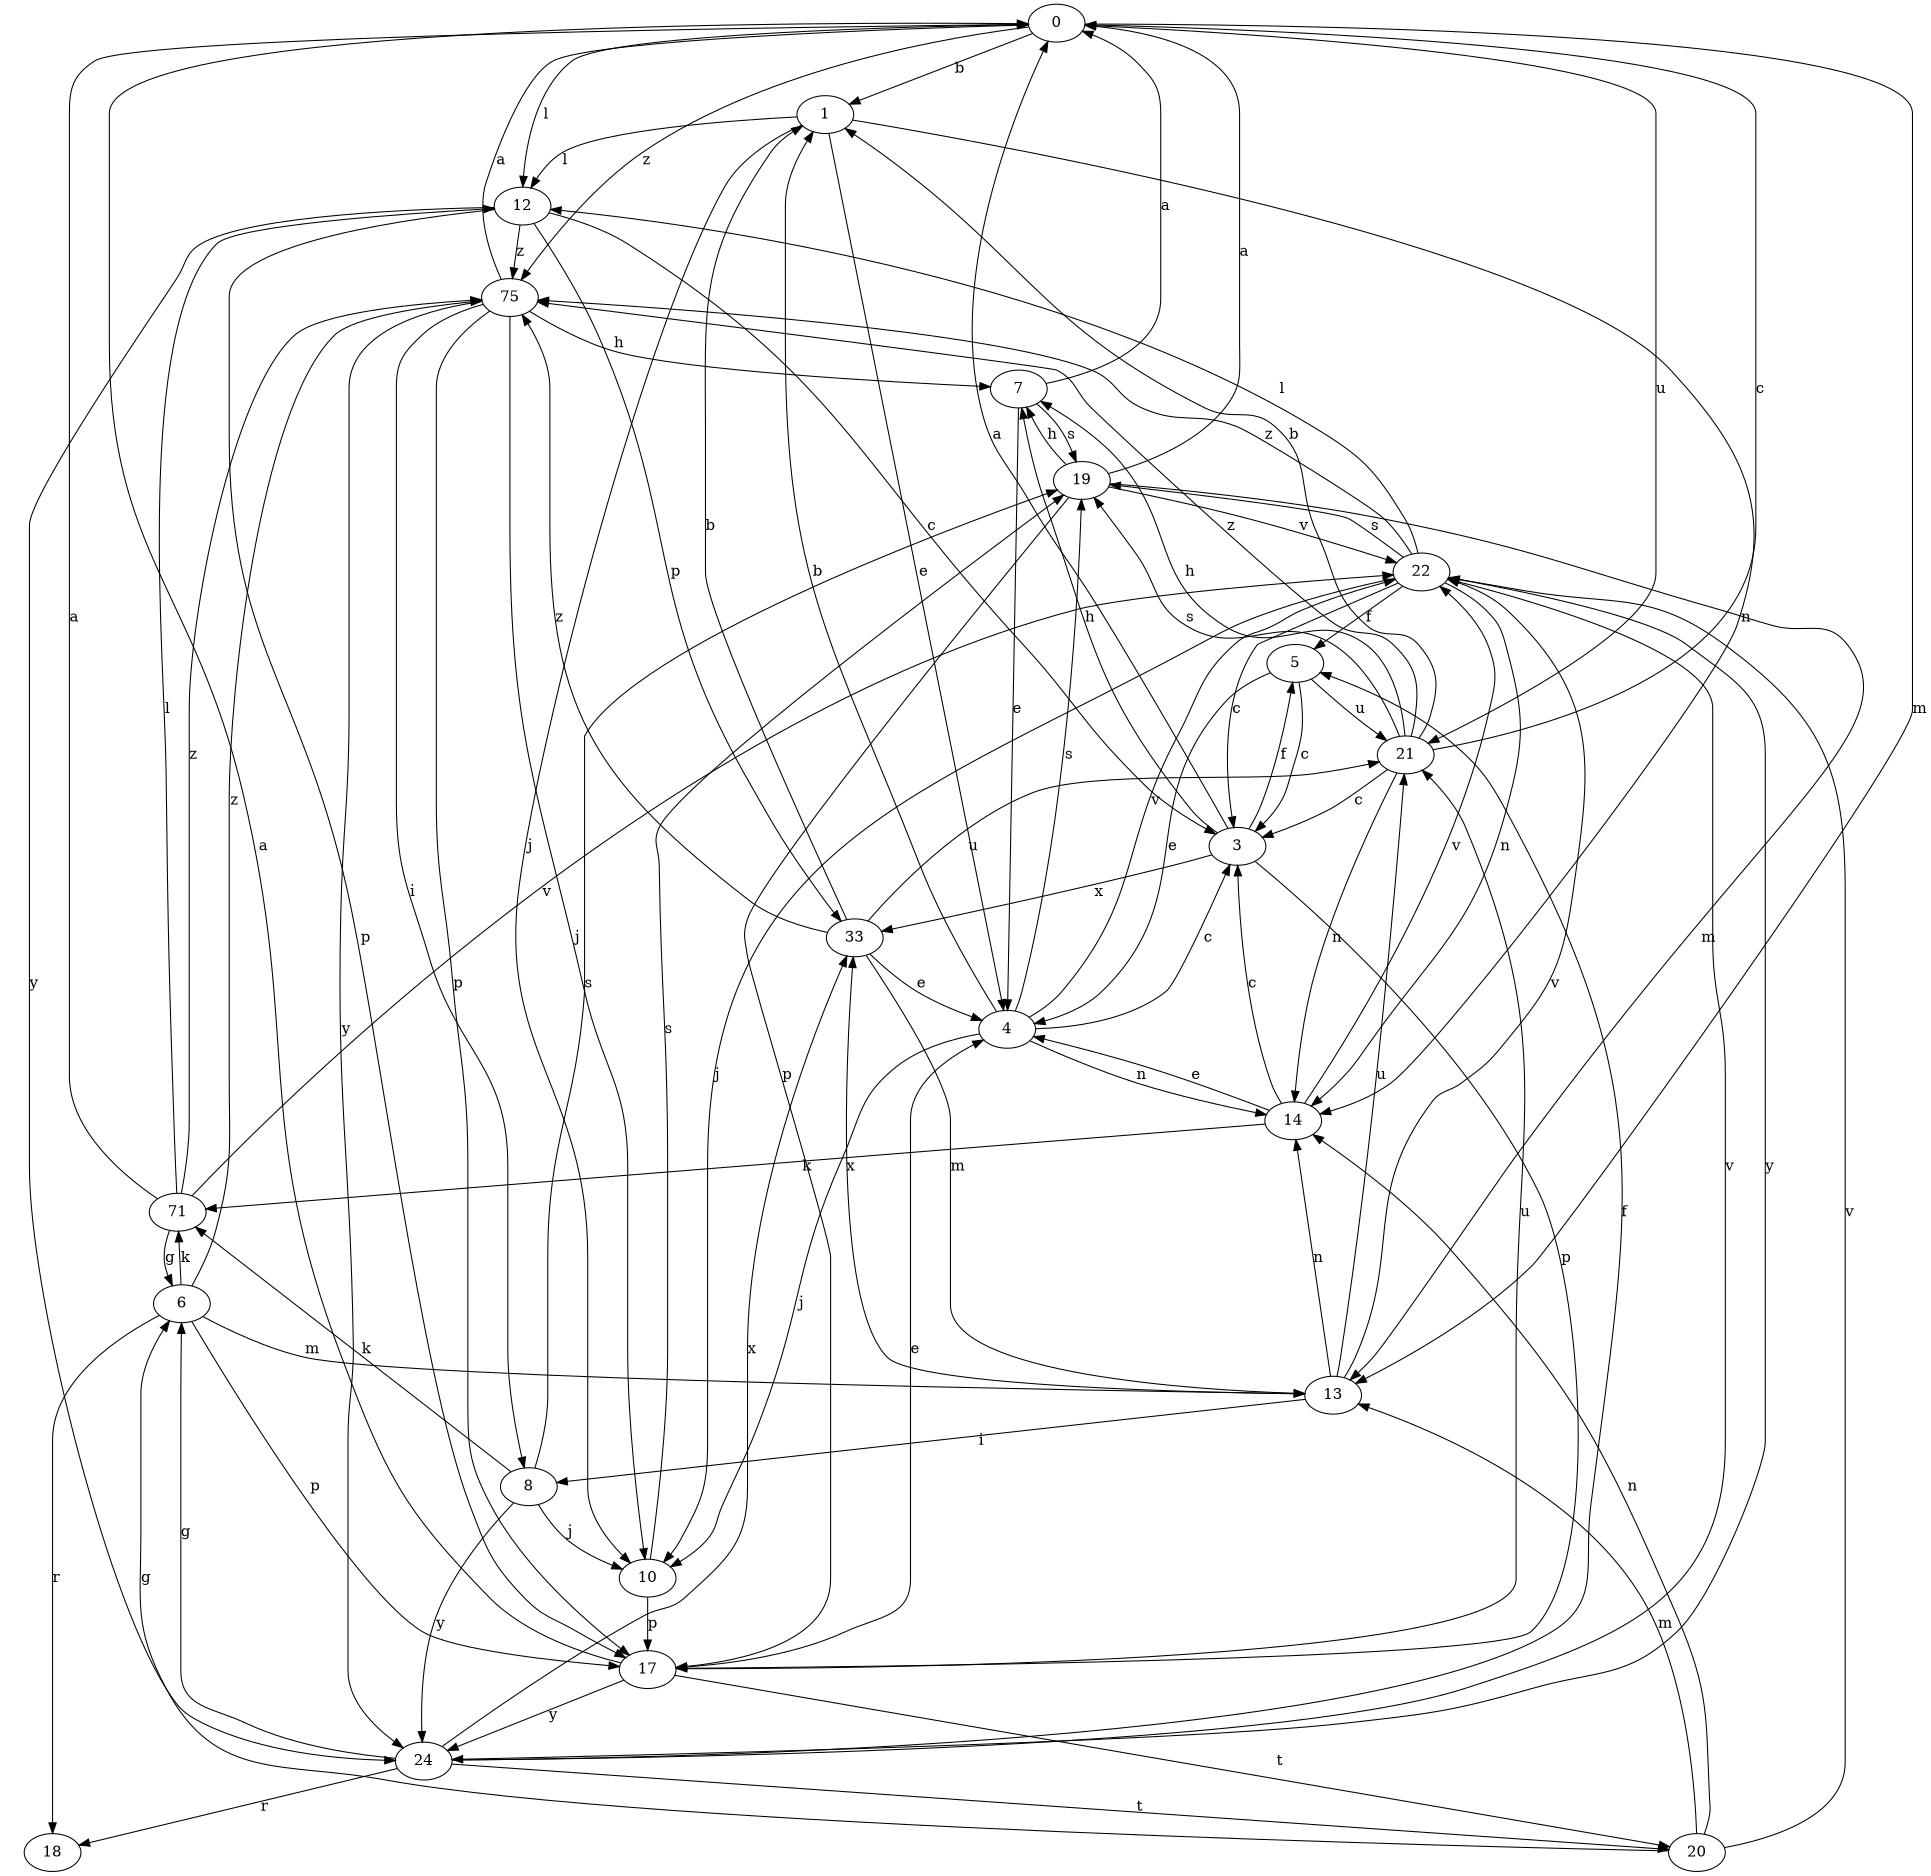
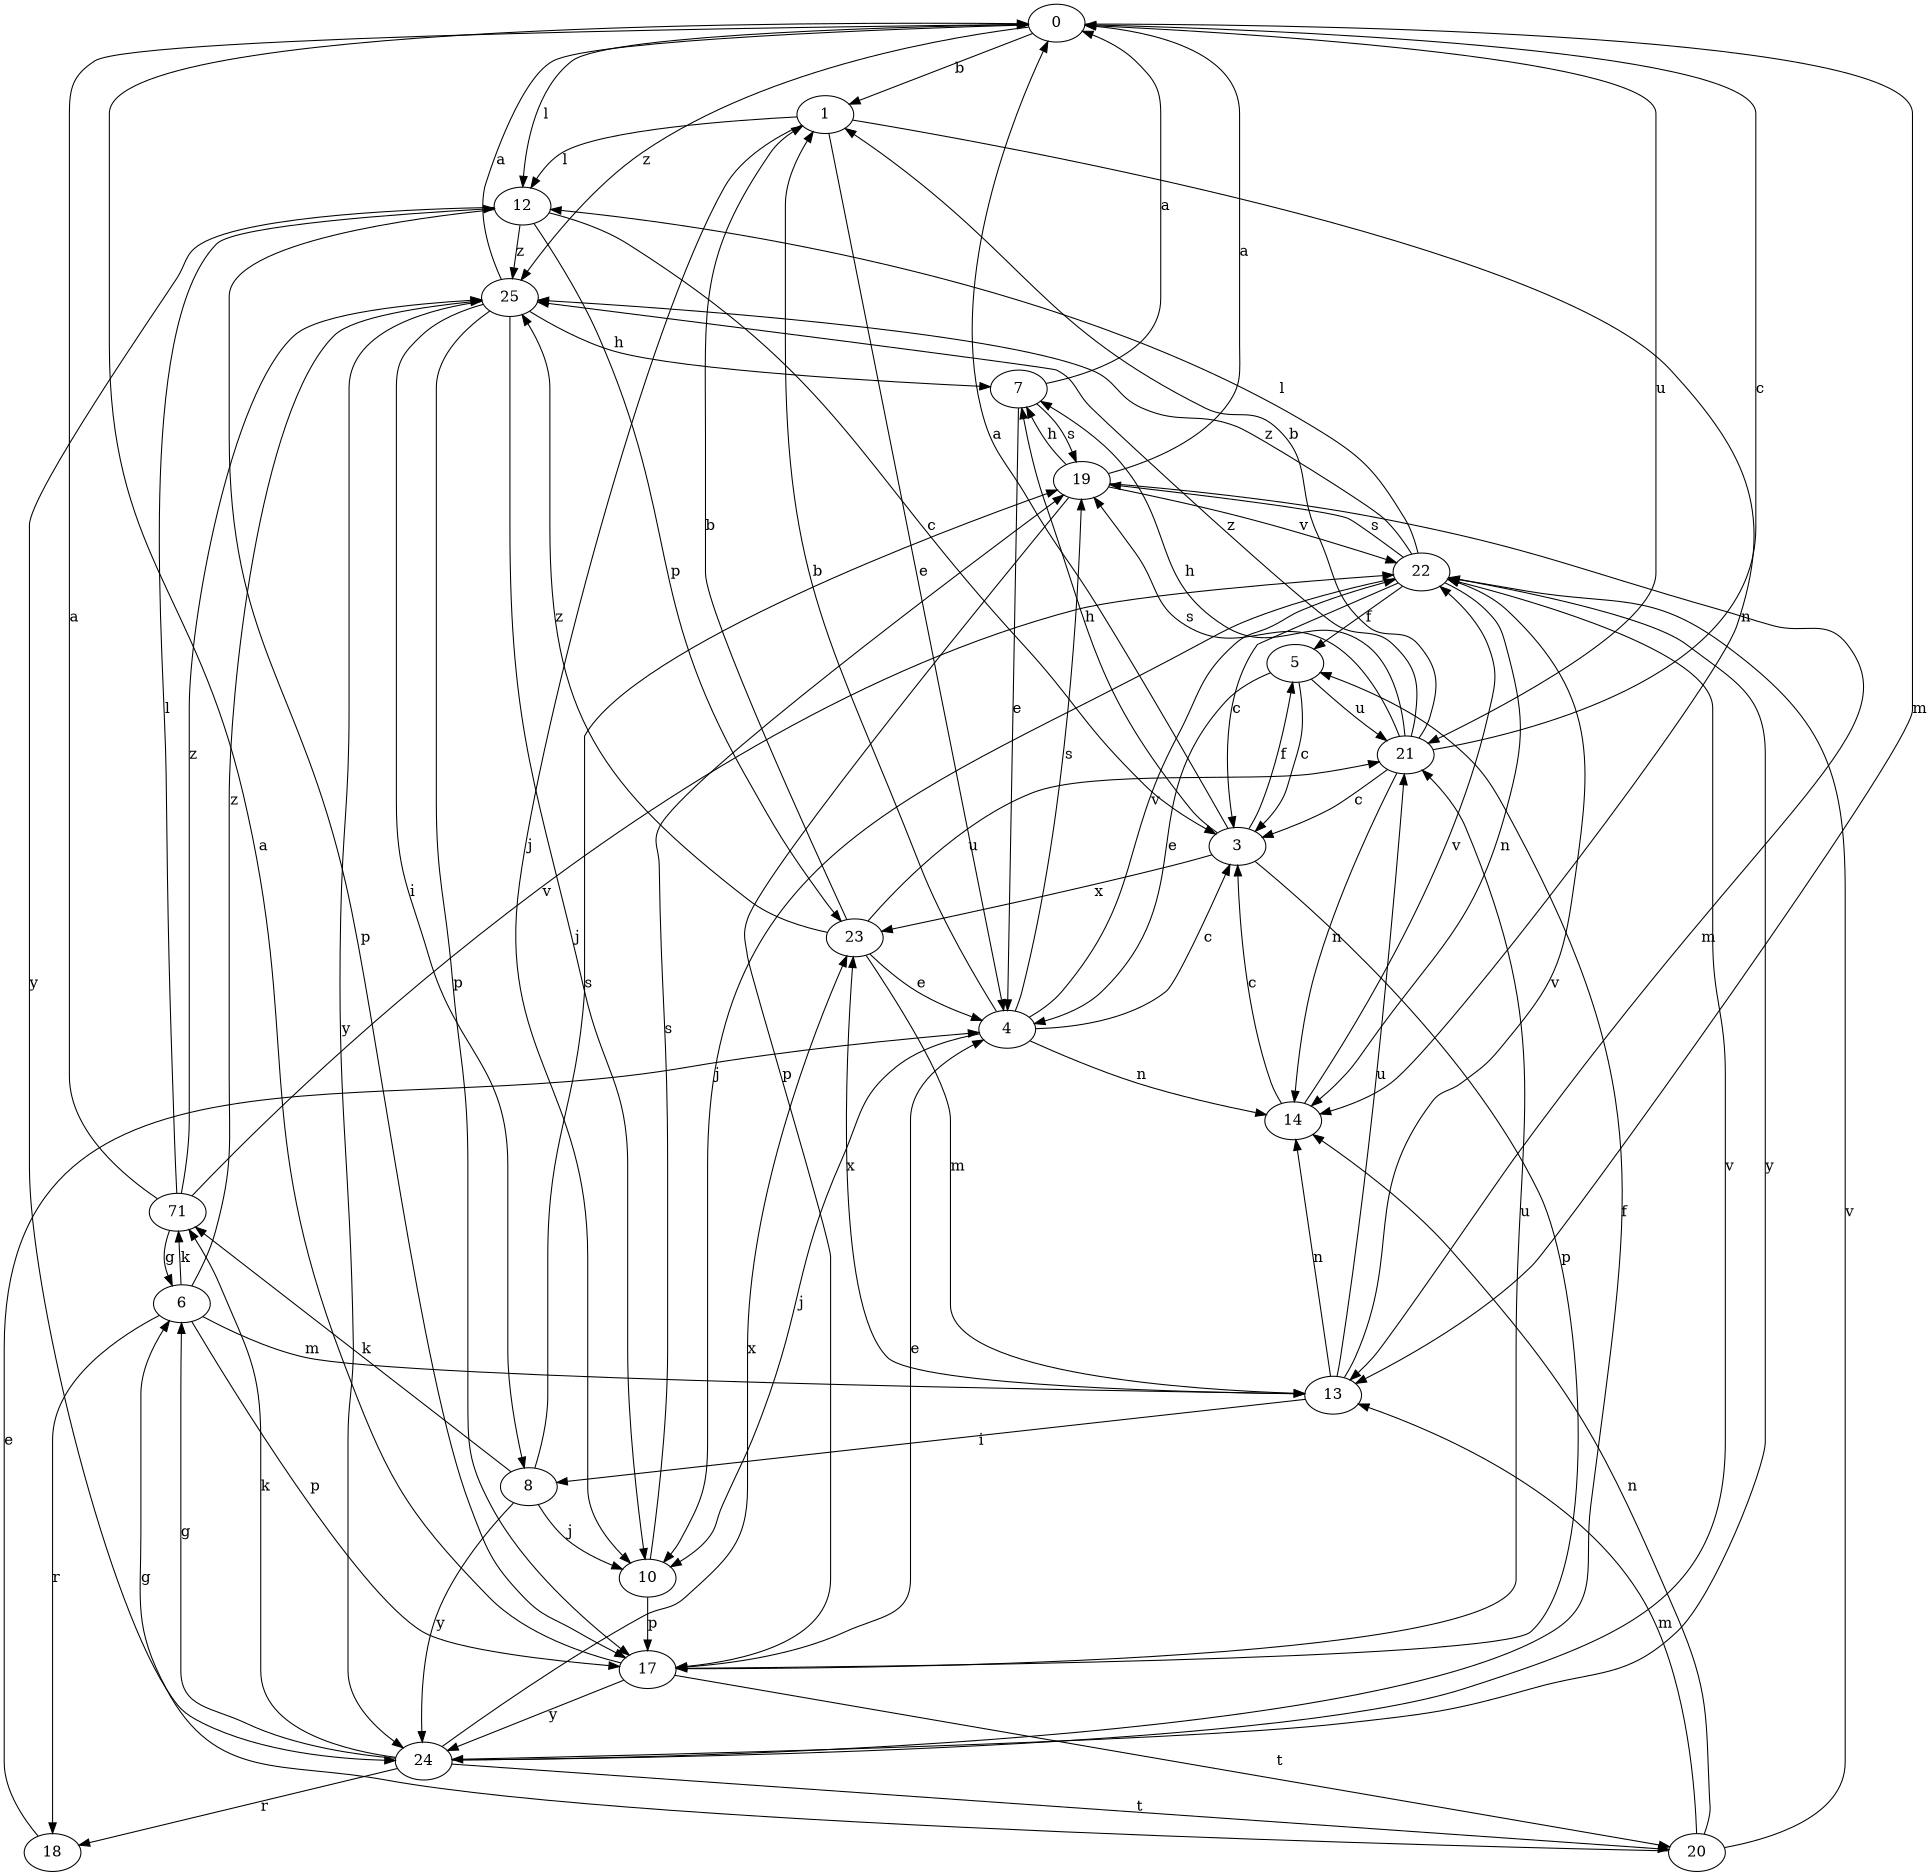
node "75": label "75" -> "25"
node "33": label "33" -> "23"
edge "14" -> "4": now "18" -> "4"
edge "14" -> "71": now "24" -> "71"
